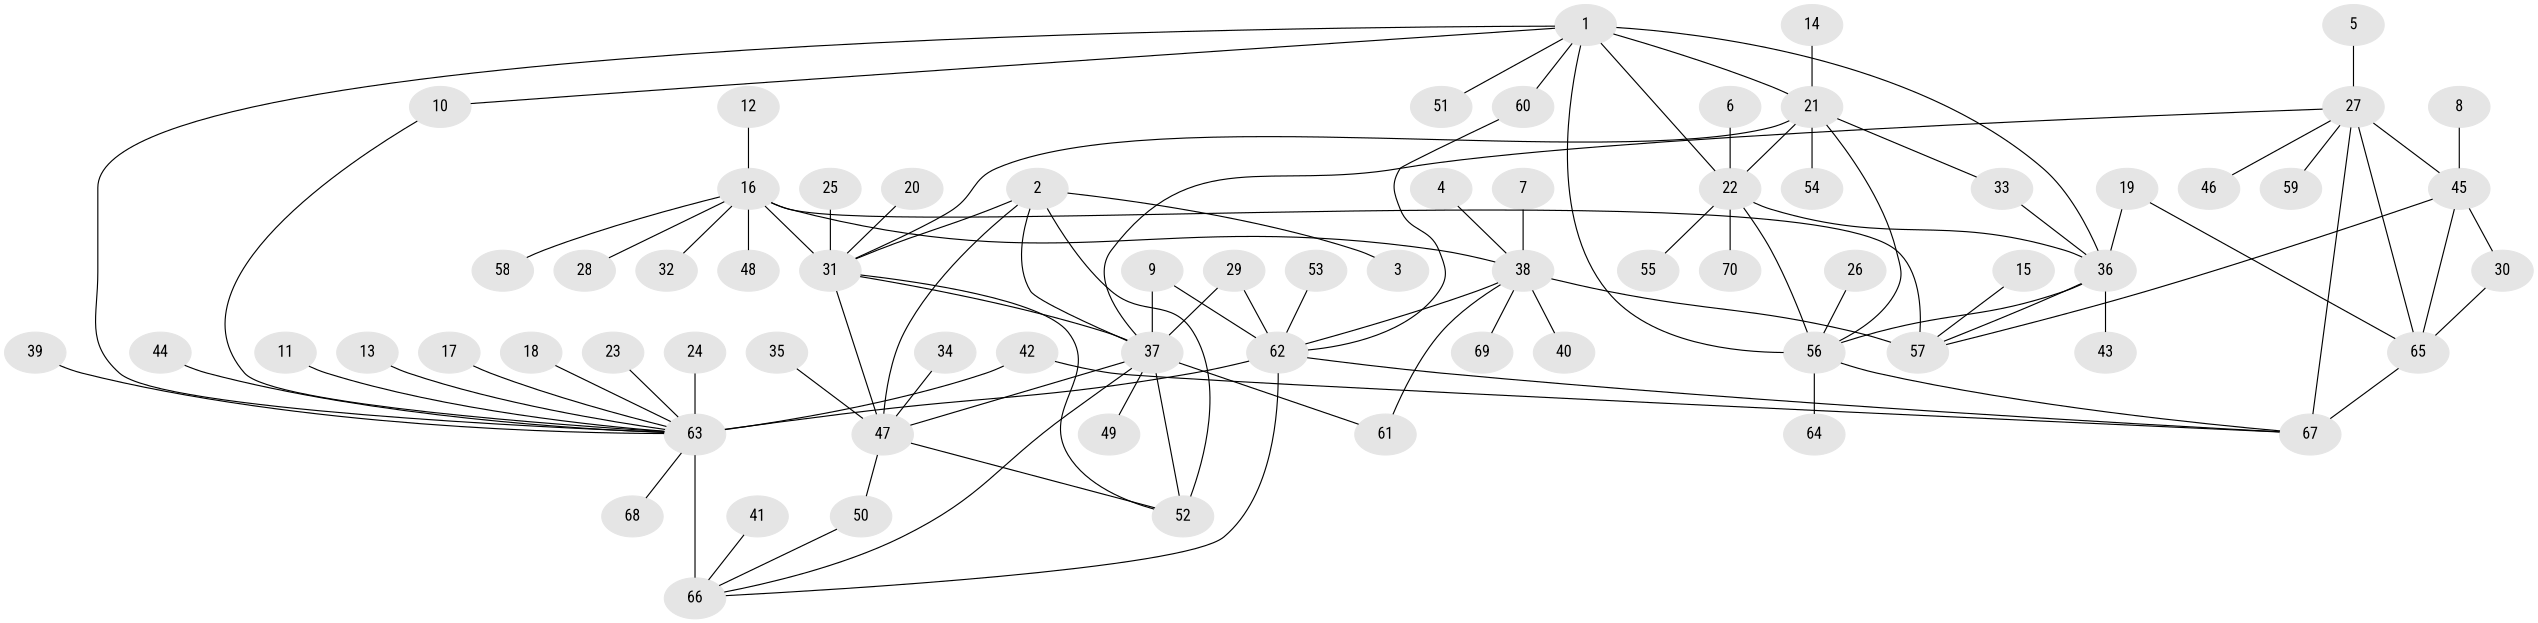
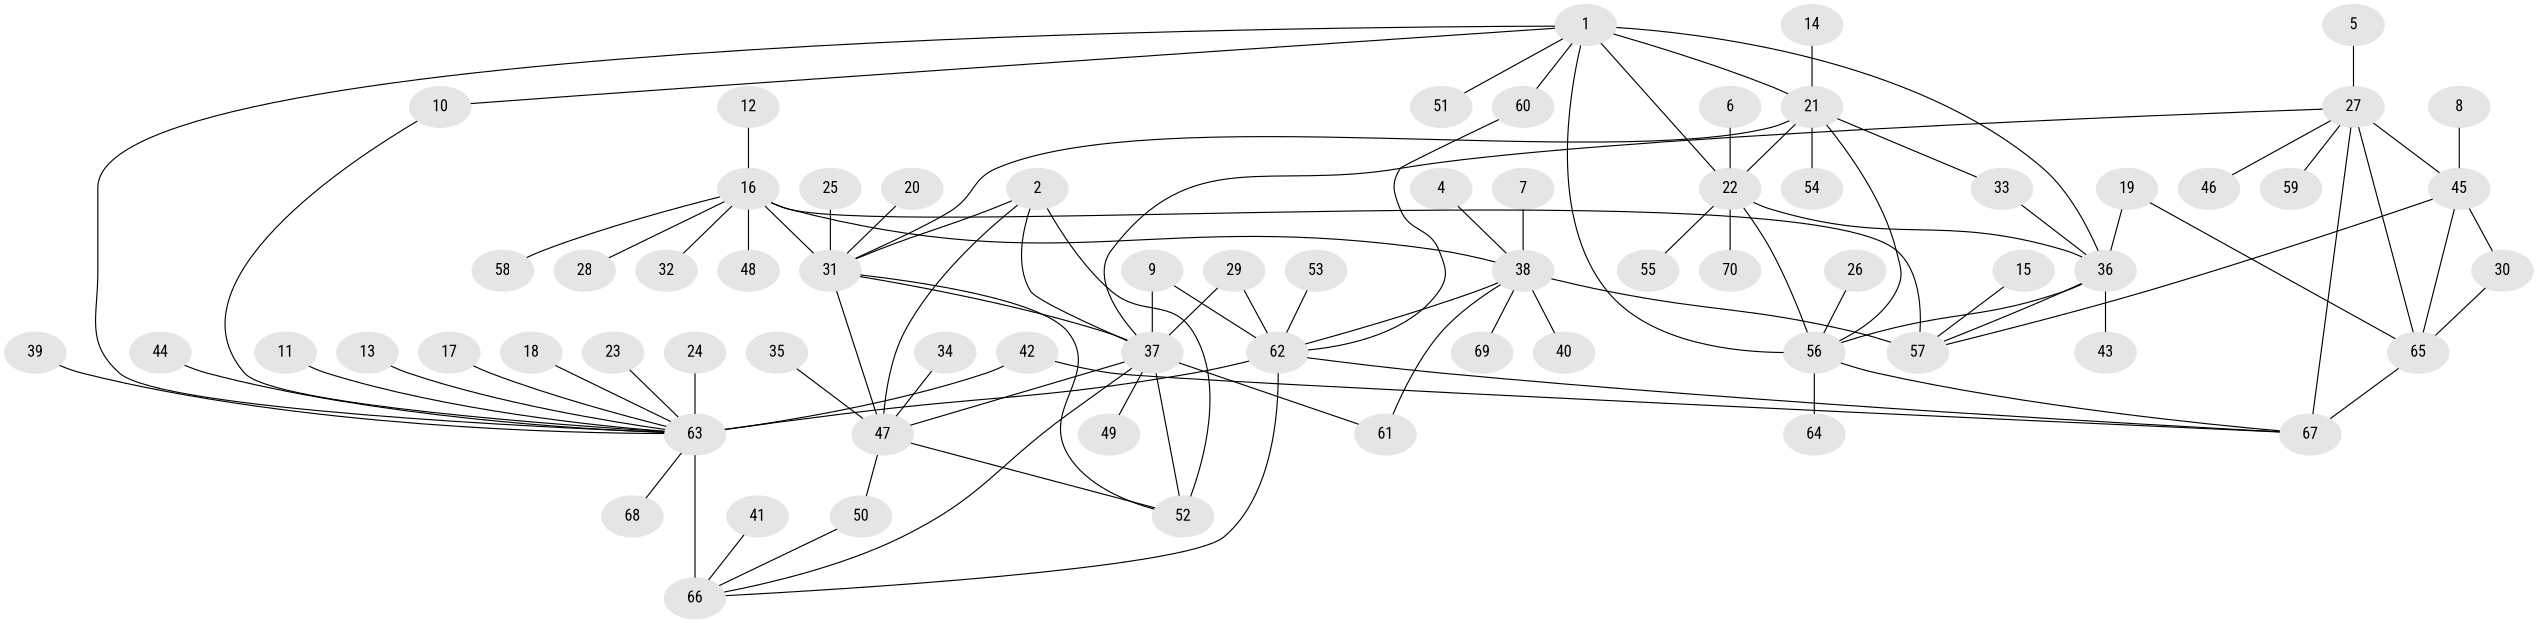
node "3": removed
